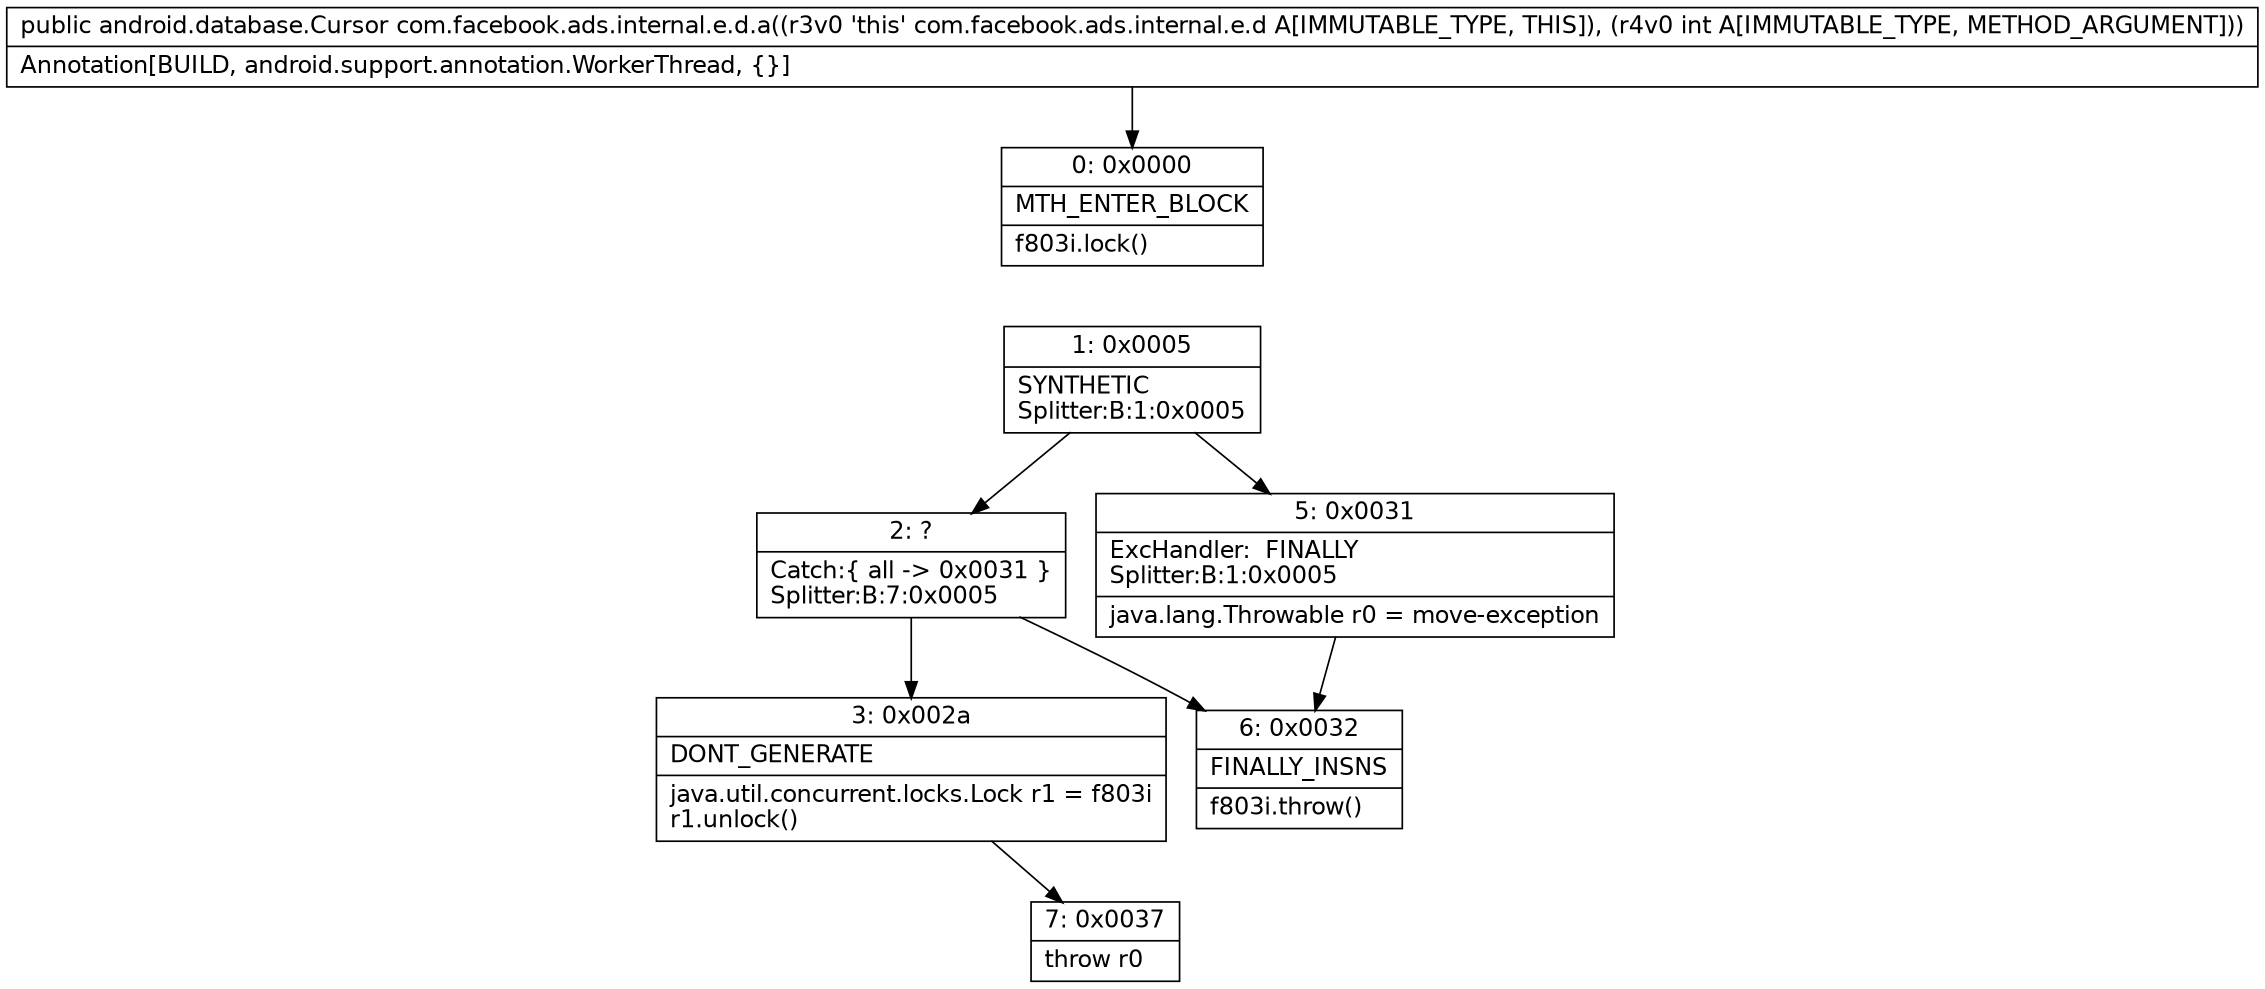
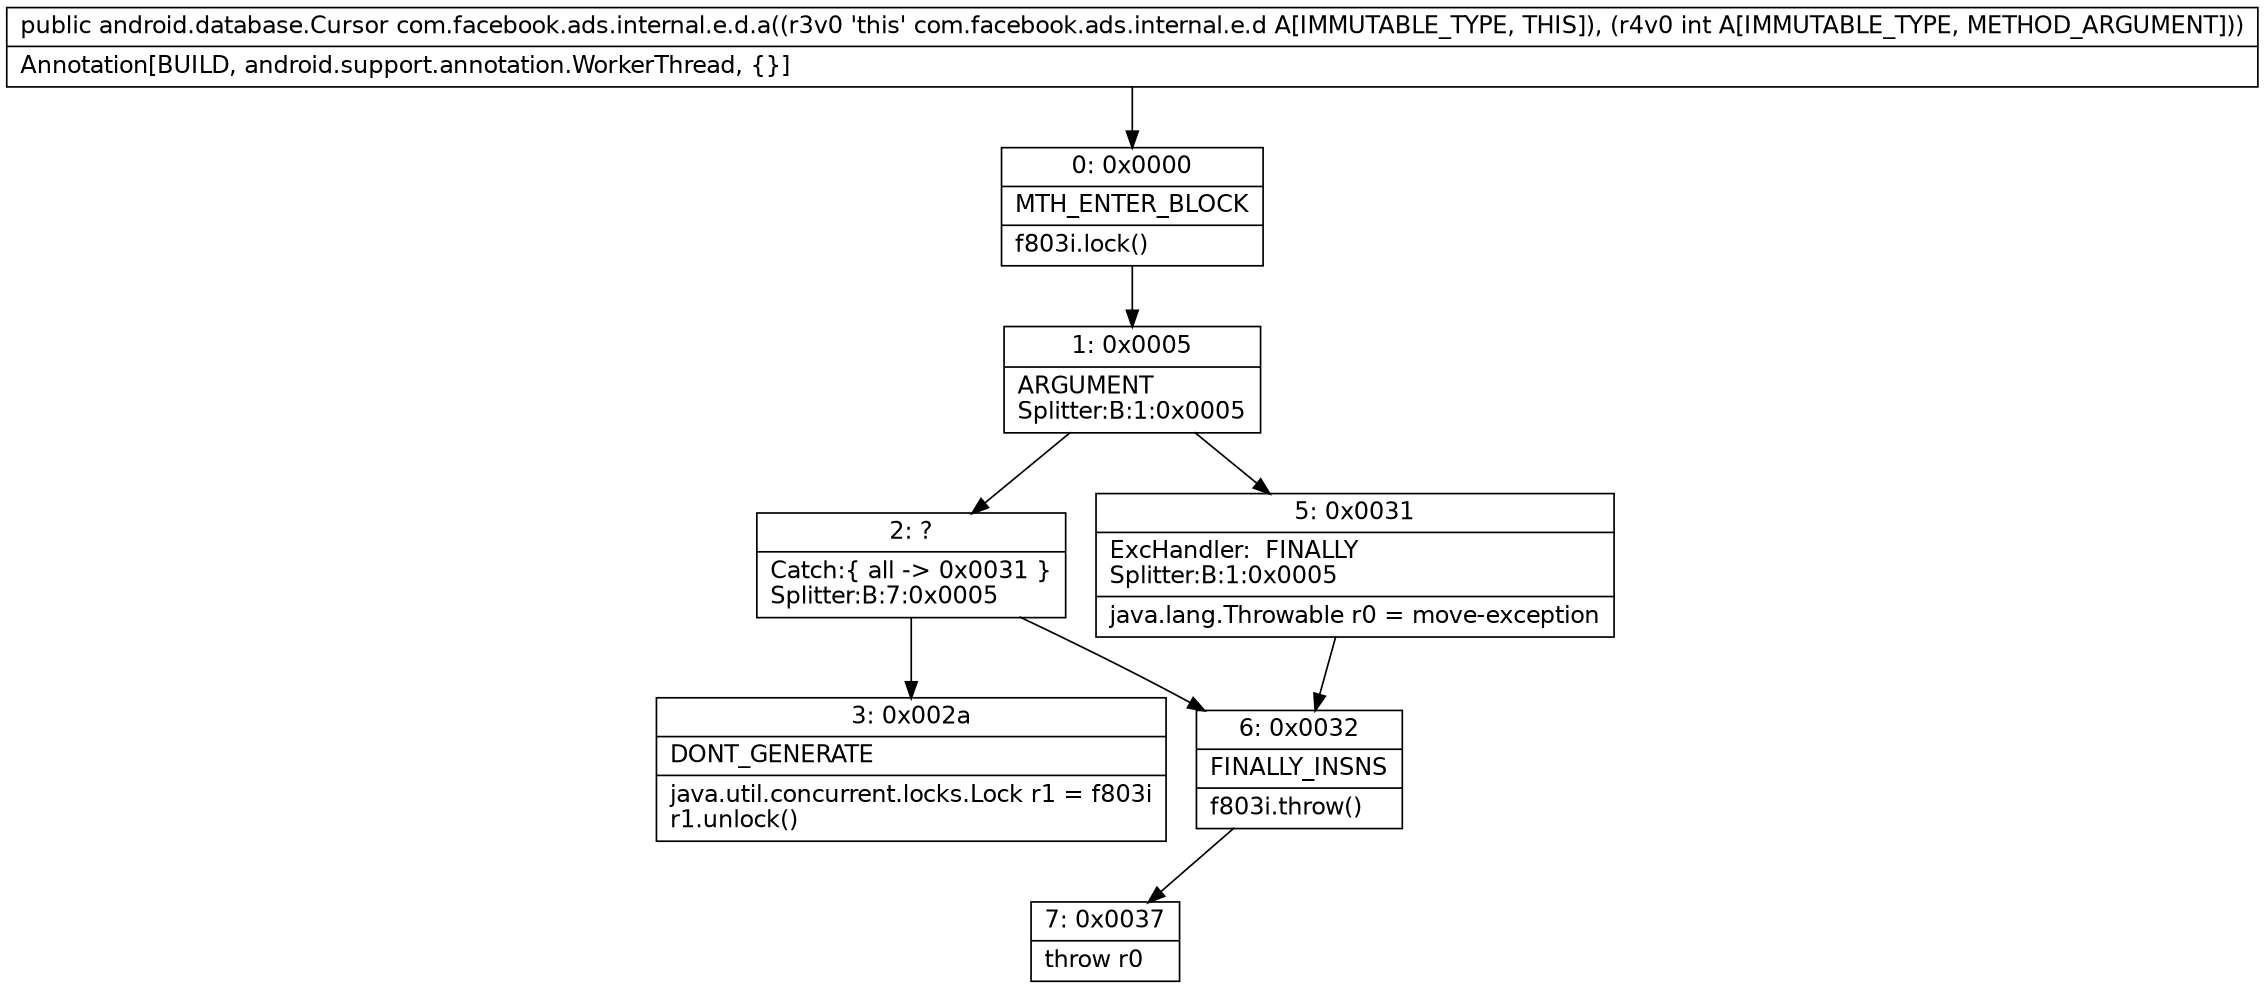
edge "0: 0x0000" -> "1: 0x0005": added
node "1: 0x0005": text "SYNTHETIC" -> "ARGUMENT"
edge "3: 0x002a" -> "7: 0x0037": now "6: 0x0032" -> "7: 0x0037"
